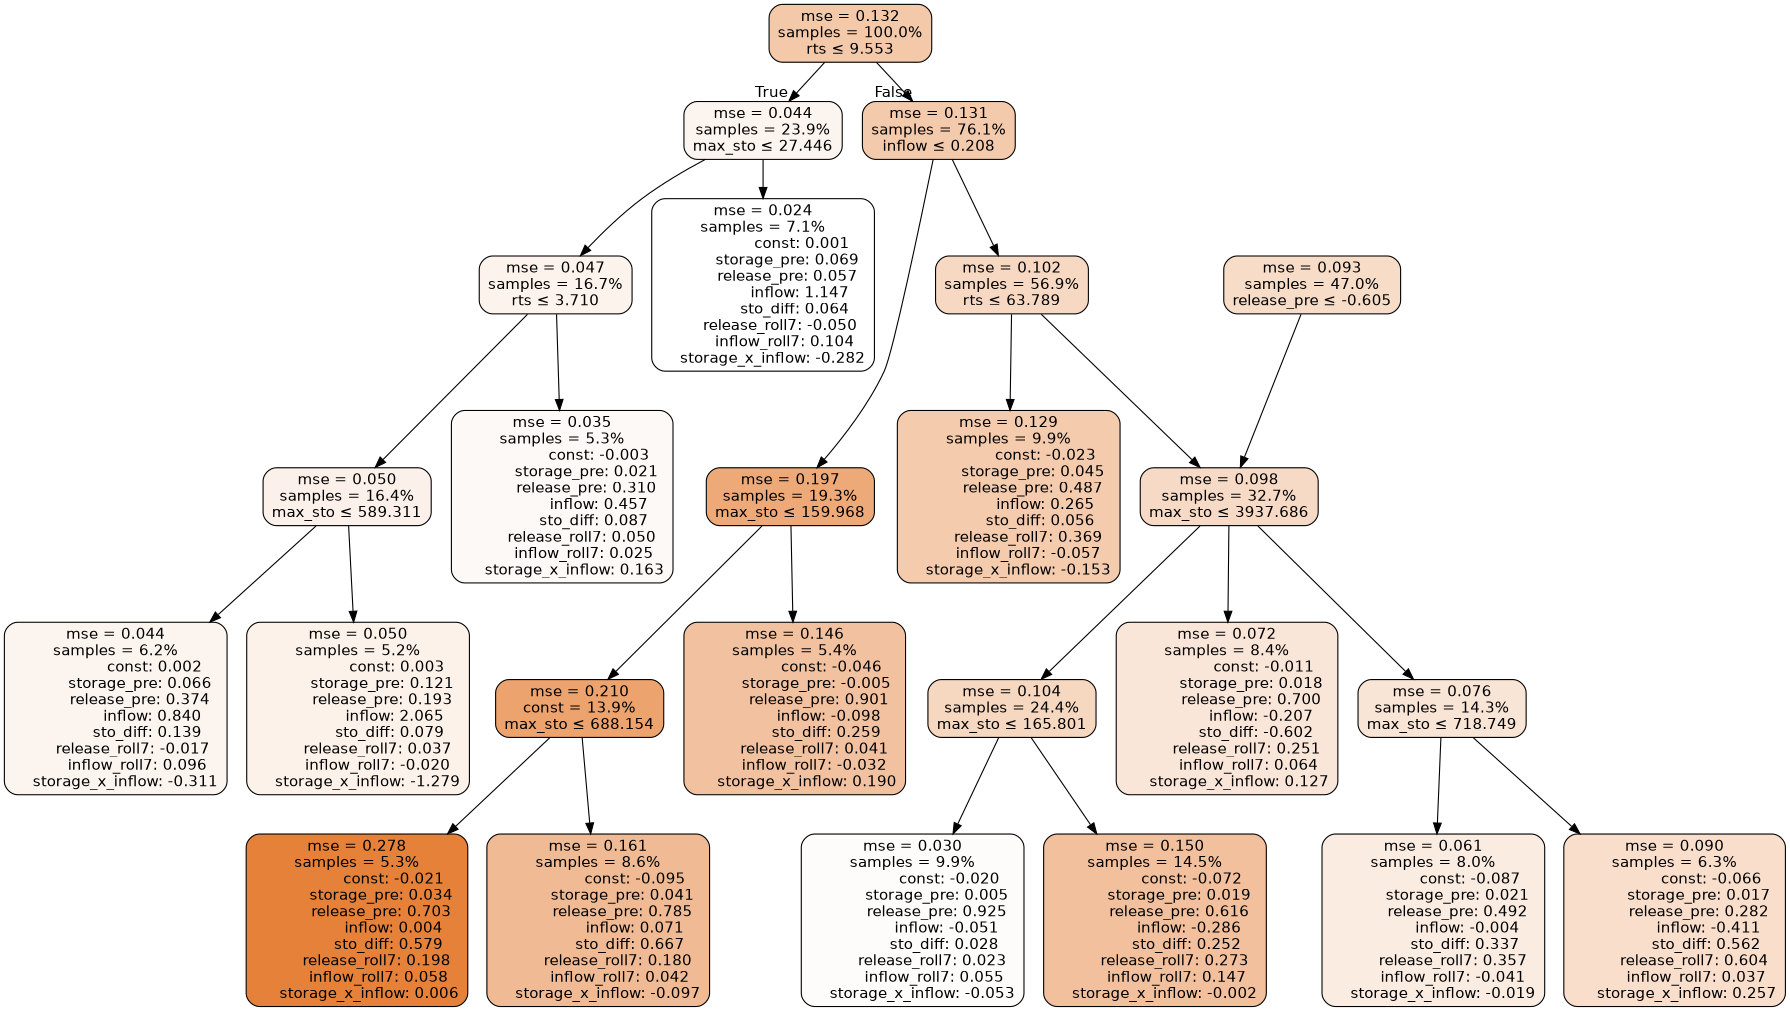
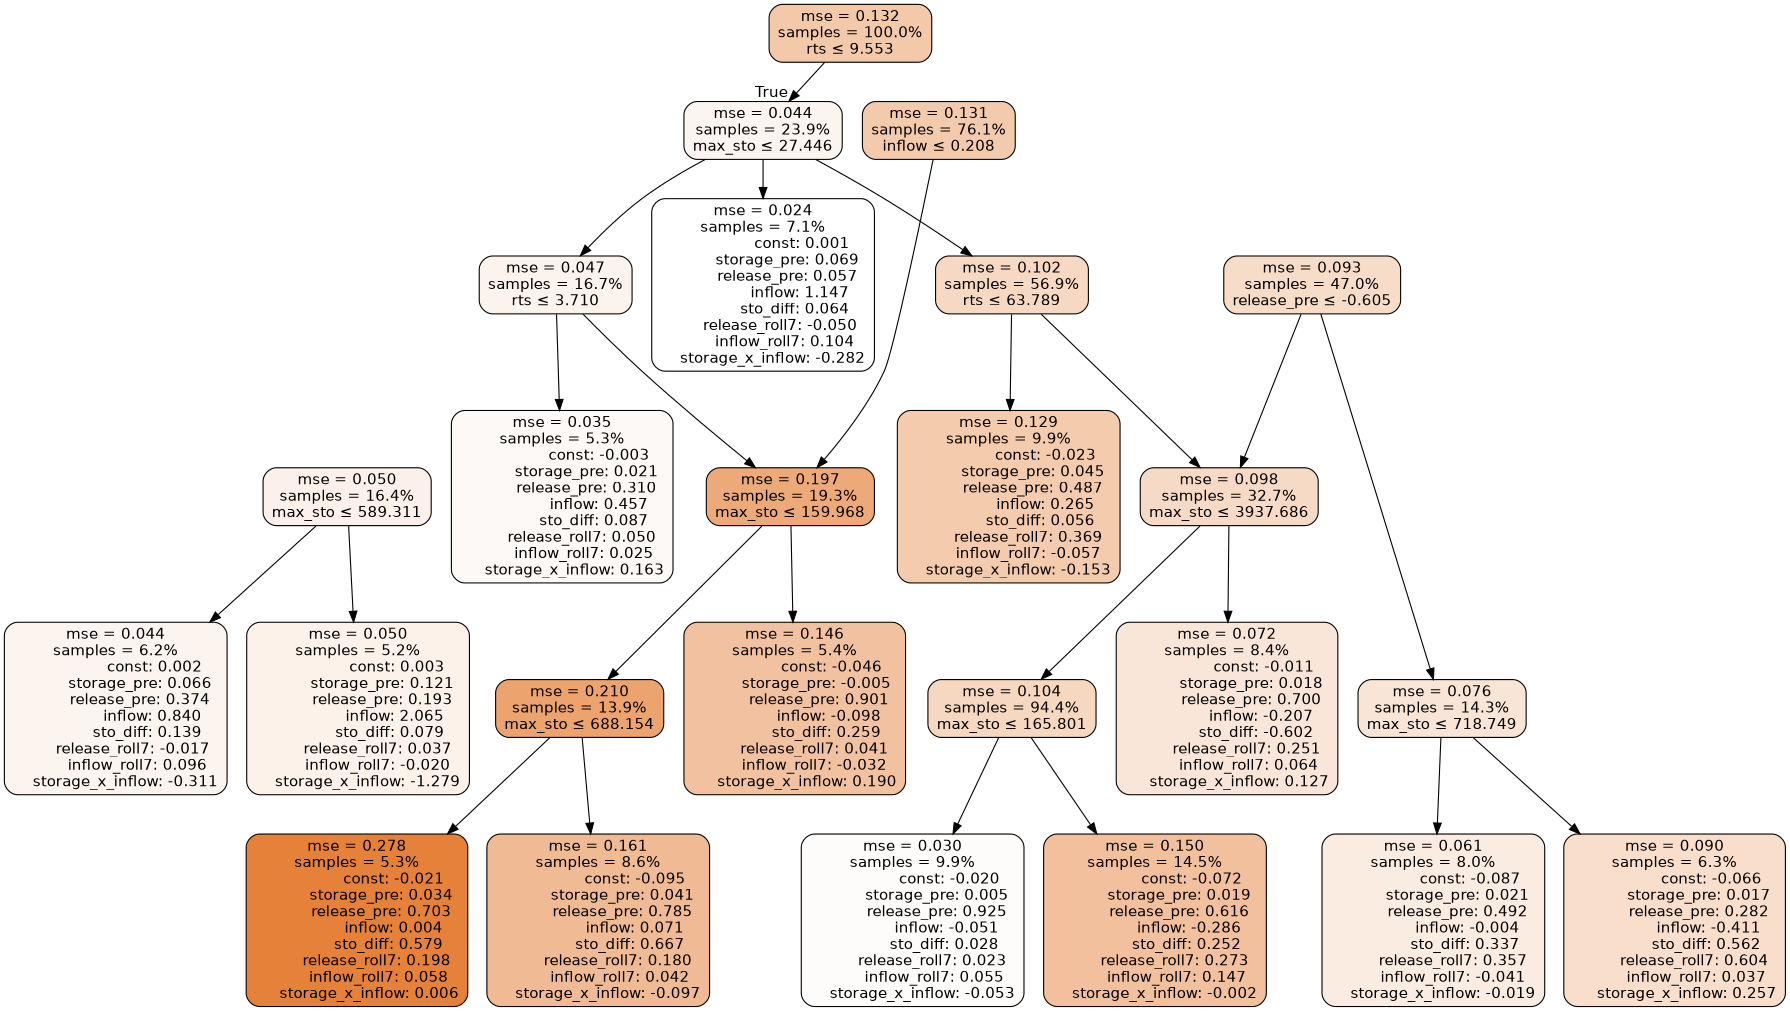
edge "mse = 0.132 samples = 100.0% rts ≤ 9.553" -> "mse = 0.131 samples = 76.1% inflow ≤ 0.208": removed
edge "mse = 0.131 samples = 76.1% inflow ≤ 0.208" -> "mse = 0.102 samples = 56.9% rts ≤ 63.789": now "mse = 0.044 samples = 23.9% max_sto ≤ 27.446" -> "mse = 0.102 samples = 56.9% rts ≤ 63.789"
edge "mse = 0.047 samples = 16.7% rts ≤ 3.710" -> "mse = 0.050 samples = 16.4% max_sto ≤ 589.311": now "mse = 0.047 samples = 16.7% rts ≤ 3.710" -> "mse = 0.197 samples = 19.3% max_sto ≤ 159.968"
edge "mse = 0.098 samples = 32.7% max_sto ≤ 3937.686" -> "mse = 0.076 samples = 14.3% max_sto ≤ 718.749": now "mse = 0.093 samples = 47.0% release_pre ≤ -0.605" -> "mse = 0.076 samples = 14.3% max_sto ≤ 718.749"
node "mse = 0.210 const = 13.9% max_sto ≤ 688.154": label "mse = 0.210 const = 13.9% max_sto ≤ 688.154" -> "mse = 0.210 samples = 13.9% max_sto ≤ 688.154"
node "mse = 0.104 samples = 24.4% max_sto ≤ 165.801": label "mse = 0.104 samples = 24.4% max_sto ≤ 165.801" -> "mse = 0.104 samples = 94.4% max_sto ≤ 165.801"
